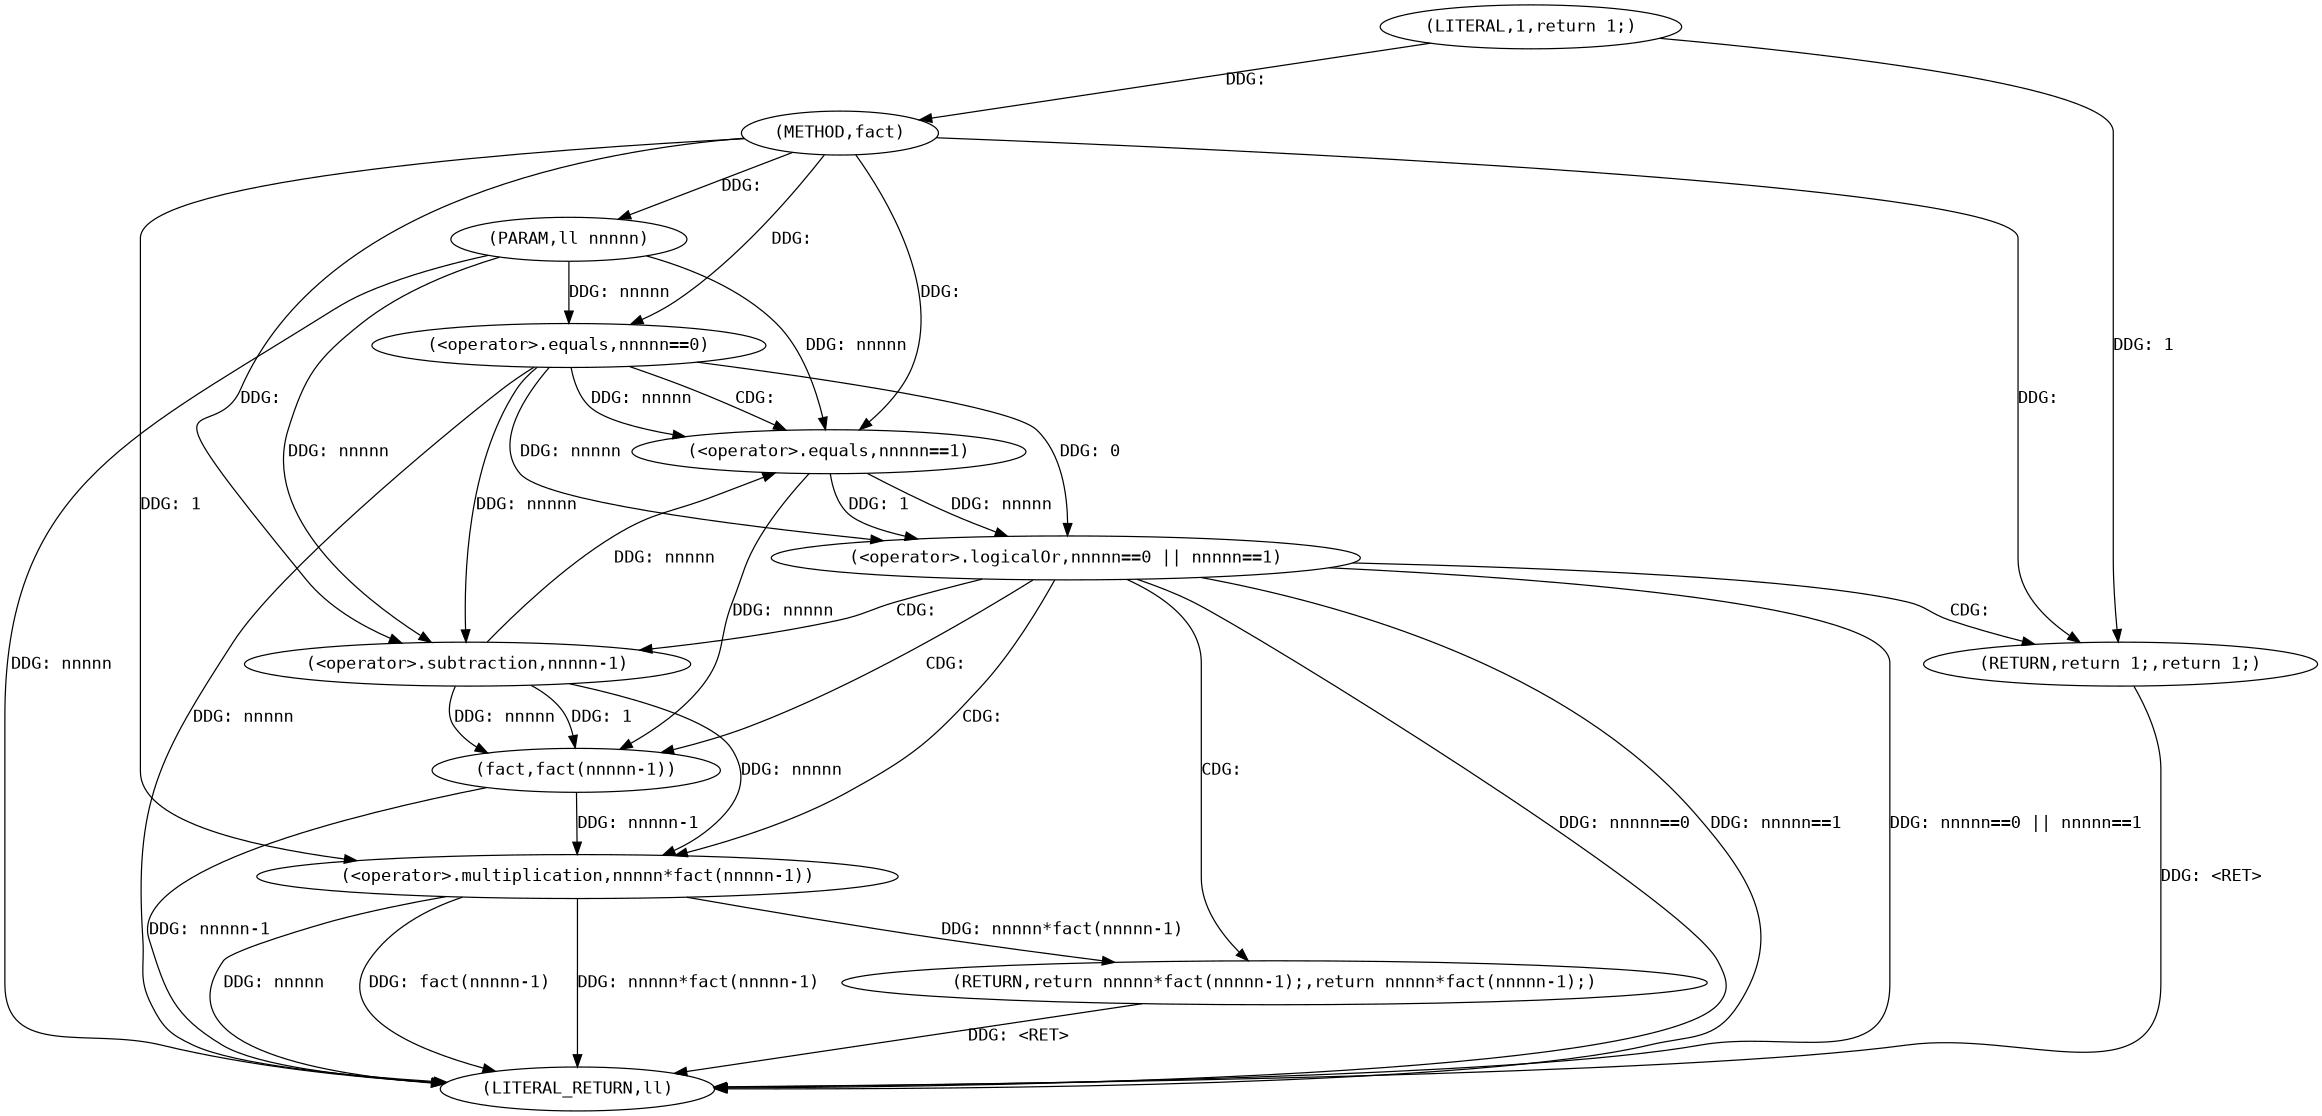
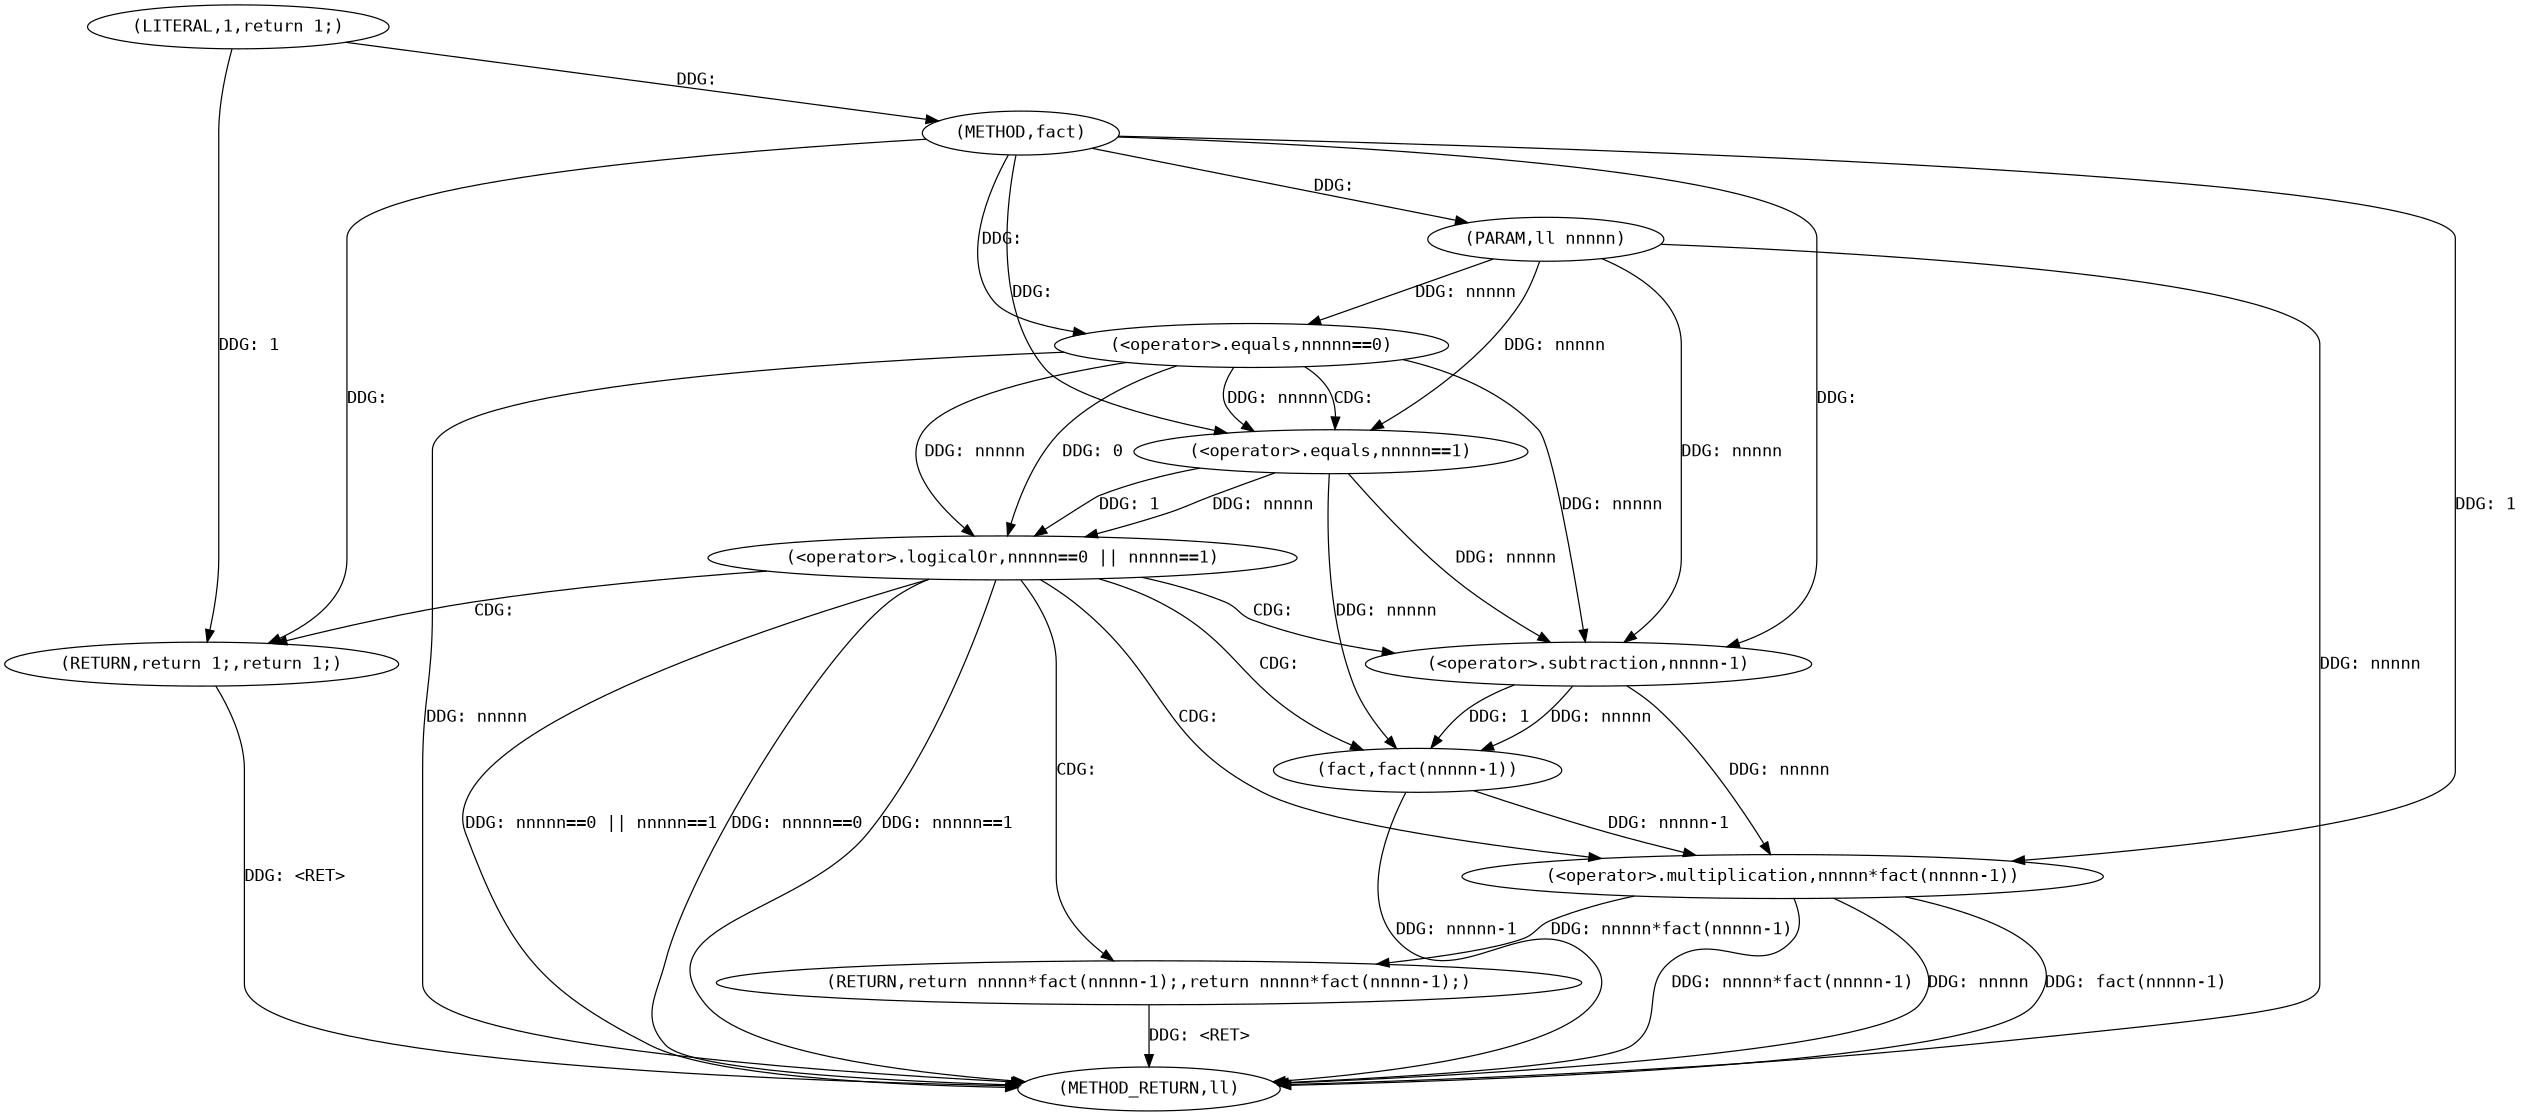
edge "(<operator>.subtraction,nnnnn-1)" -> "(<operator>.equals,nnnnn==1)": reversed
node "(LITERAL_RETURN,ll)": label "(LITERAL_RETURN,ll)" -> "(METHOD_RETURN,ll)"
